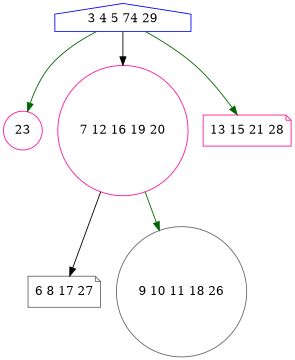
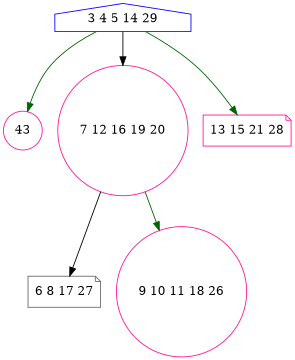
node "3 4 5 74 29": label "3 4 5 74 29" -> "3 4 5 14 29"
node "23": label "23" -> "43"
node "9 10 11 18 26": color gray40 -> deeppink
